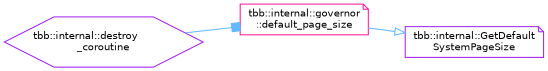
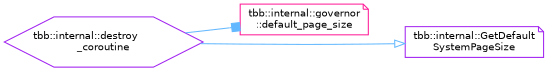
edge "tbb::internal::governor ::default_page_size" -> "tbb::internal::GetDefault SystemPageSize": now "tbb::internal::destroy _coroutine" -> "tbb::internal::GetDefault SystemPageSize"
